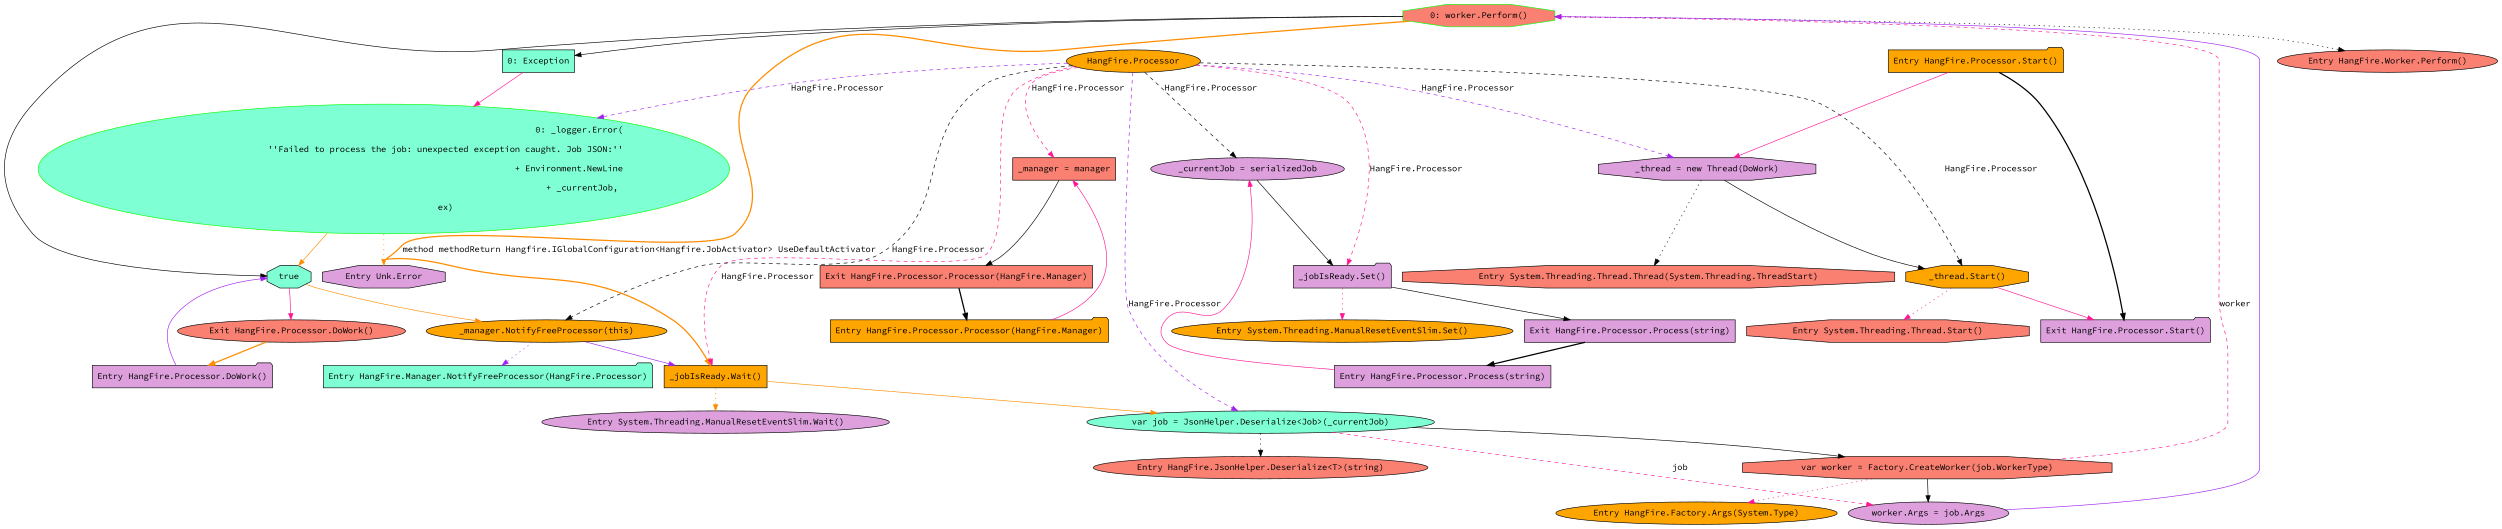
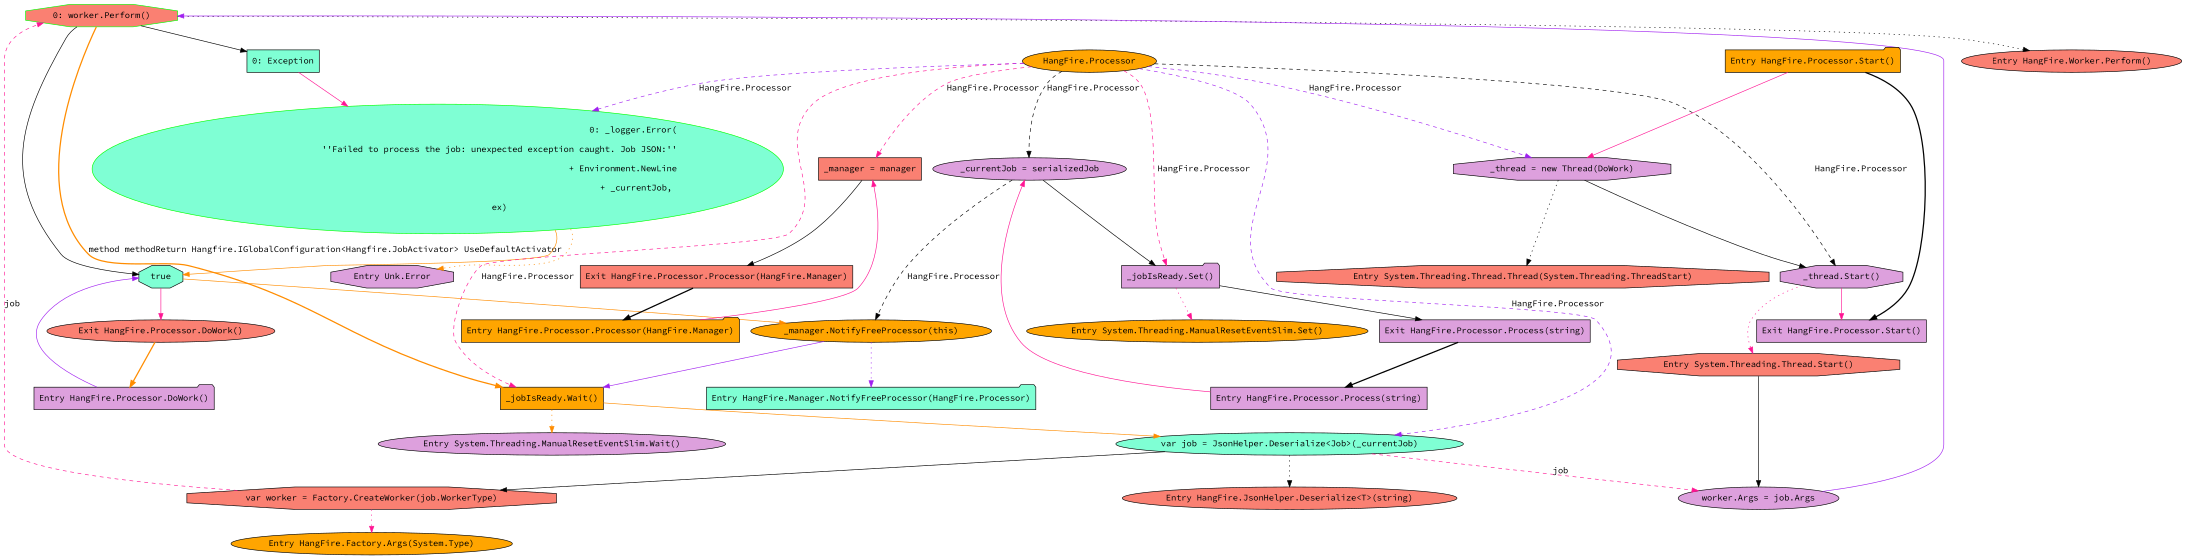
edge "HangFire.Processor" -> "_manager.NotifyFreeProcessor(this)": now "_currentJob = serializedJob" -> "_manager.NotifyFreeProcessor(this)"
node "_thread.Start()": fillcolor orange -> plum
edge "var worker = Factory.CreateWorker(job.WorkerType)" -> "0: worker.Perform()": label "worker" -> "job"
node "Exit HangFire.Processor.Start()": shape folder -> box
edge "var worker = Factory.CreateWorker(job.WorkerType)" -> "worker.Args = job.Args": now "Entry System.Threading.Thread.Start()" -> "worker.Args = job.Args"
